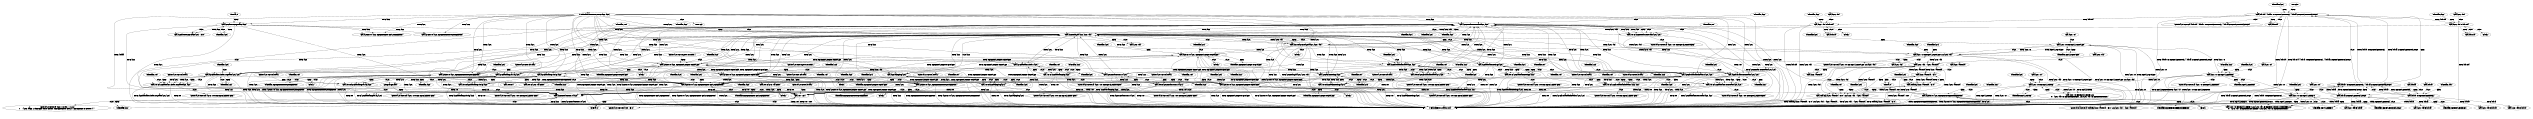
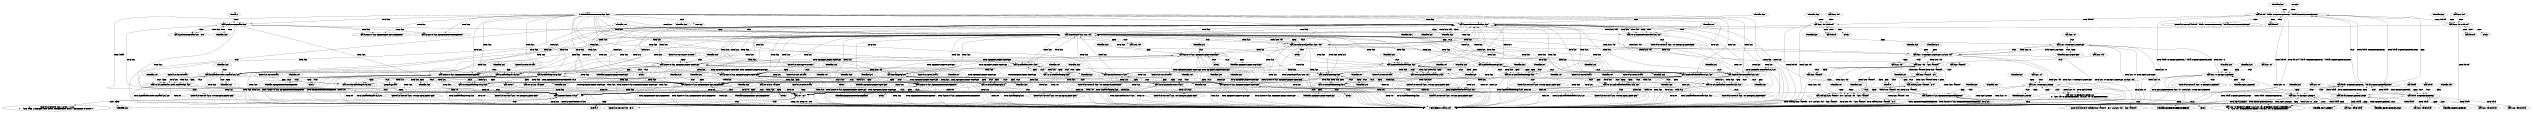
edge "(MethodParameterIn,struct h2c *h2c)" -> "(Call,h2c_handle_settings(h2c))": now "(MethodParameterIn,struct h2c *h2c)" -> "(Call,ret = h2c_handle_settings(h2c))"
edge "(Call,h2c_ack_ping(h2c))" -> "(Call,h2c_st_by_id(h2c, h2c->dsi))": label "AST: h2c" -> "DDG: h2c"
node "(ControlStructure,if (h2s->st == H2_SS_CLOSED && h2c->dsi))": removed
